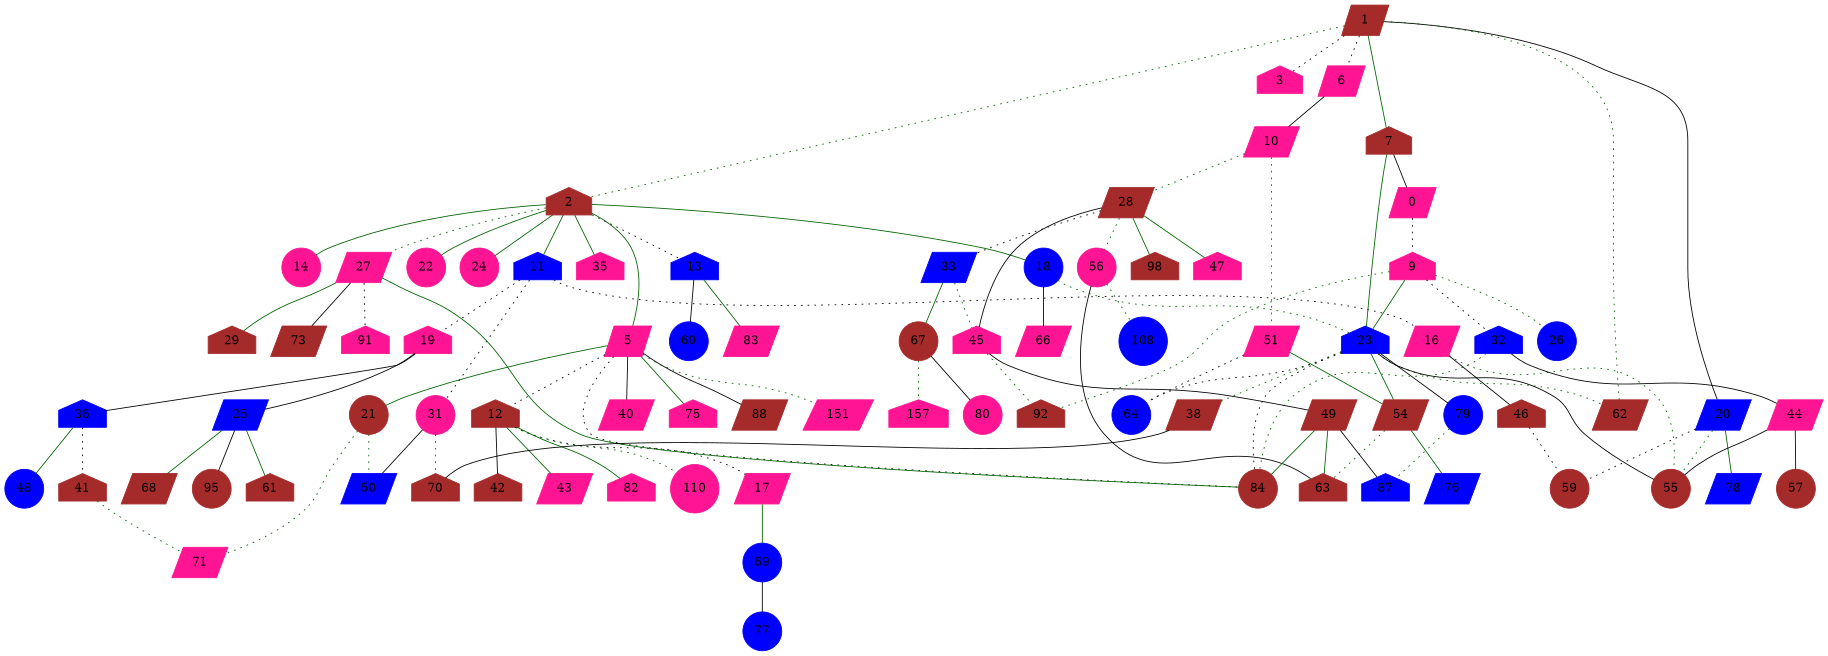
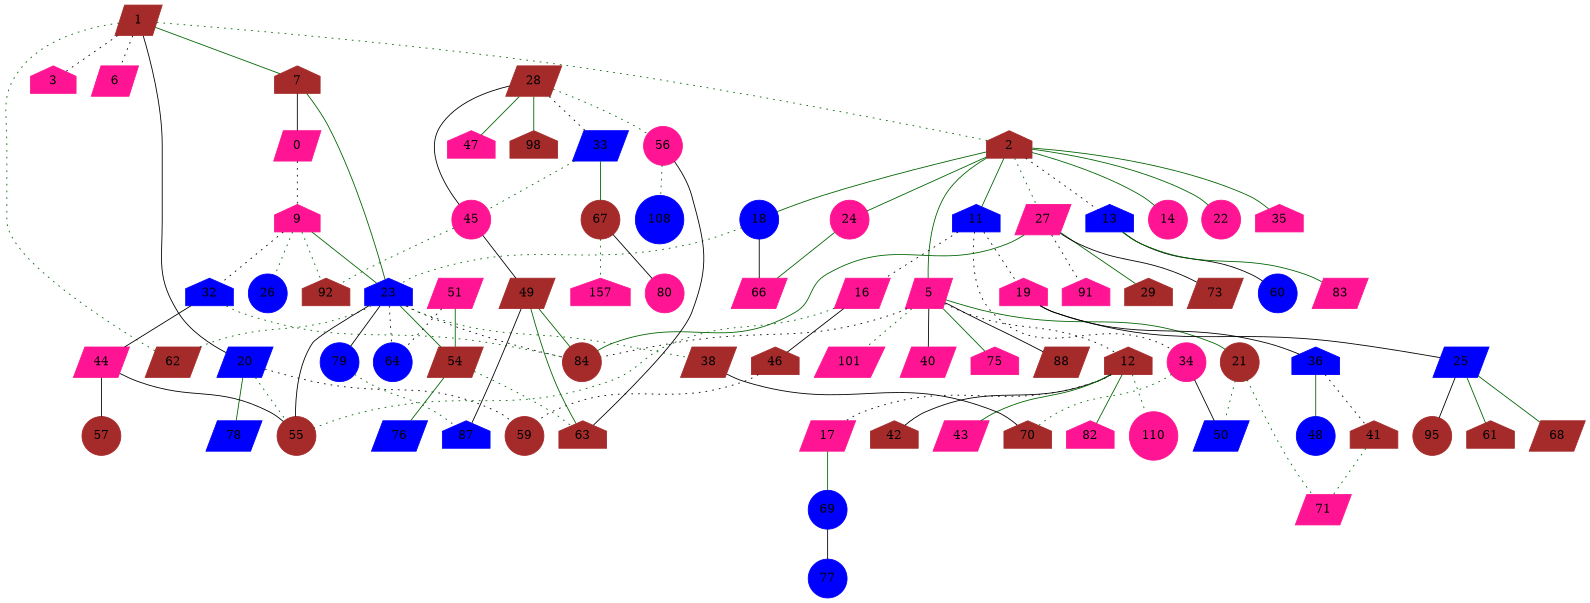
node "10": removed
edge "24" -- "66": added
node "45": shape house -> circle
node "31": label "31" -> "34"
node "151": label "151" -> "101"
